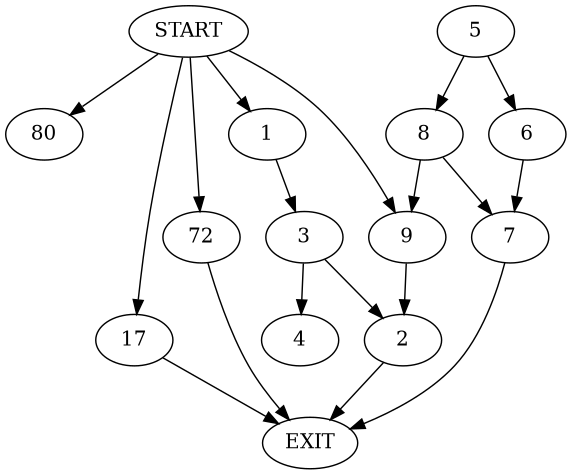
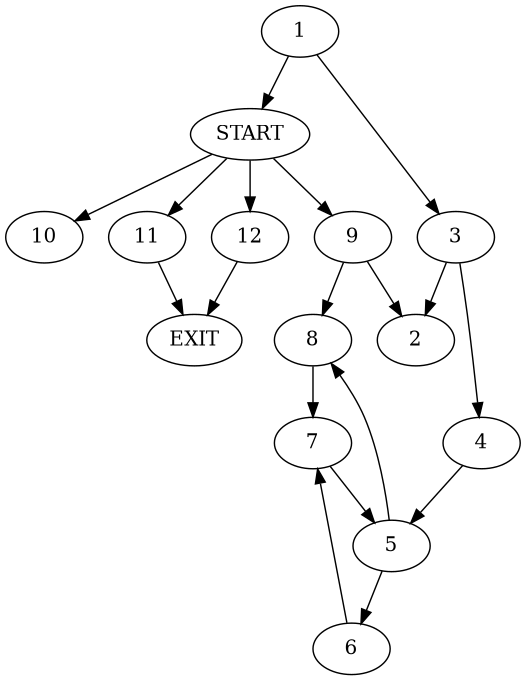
edge "START" -> "1": reversed
node "80": label "80" -> "10"
edge "8" -> "9": reversed
node "72": label "72" -> "12"
node "17": label "17" -> "11"
edge "7" -> "EXIT": now "7" -> "5"
edge "2" -> "EXIT": removed
edge "4" -> "5": added
